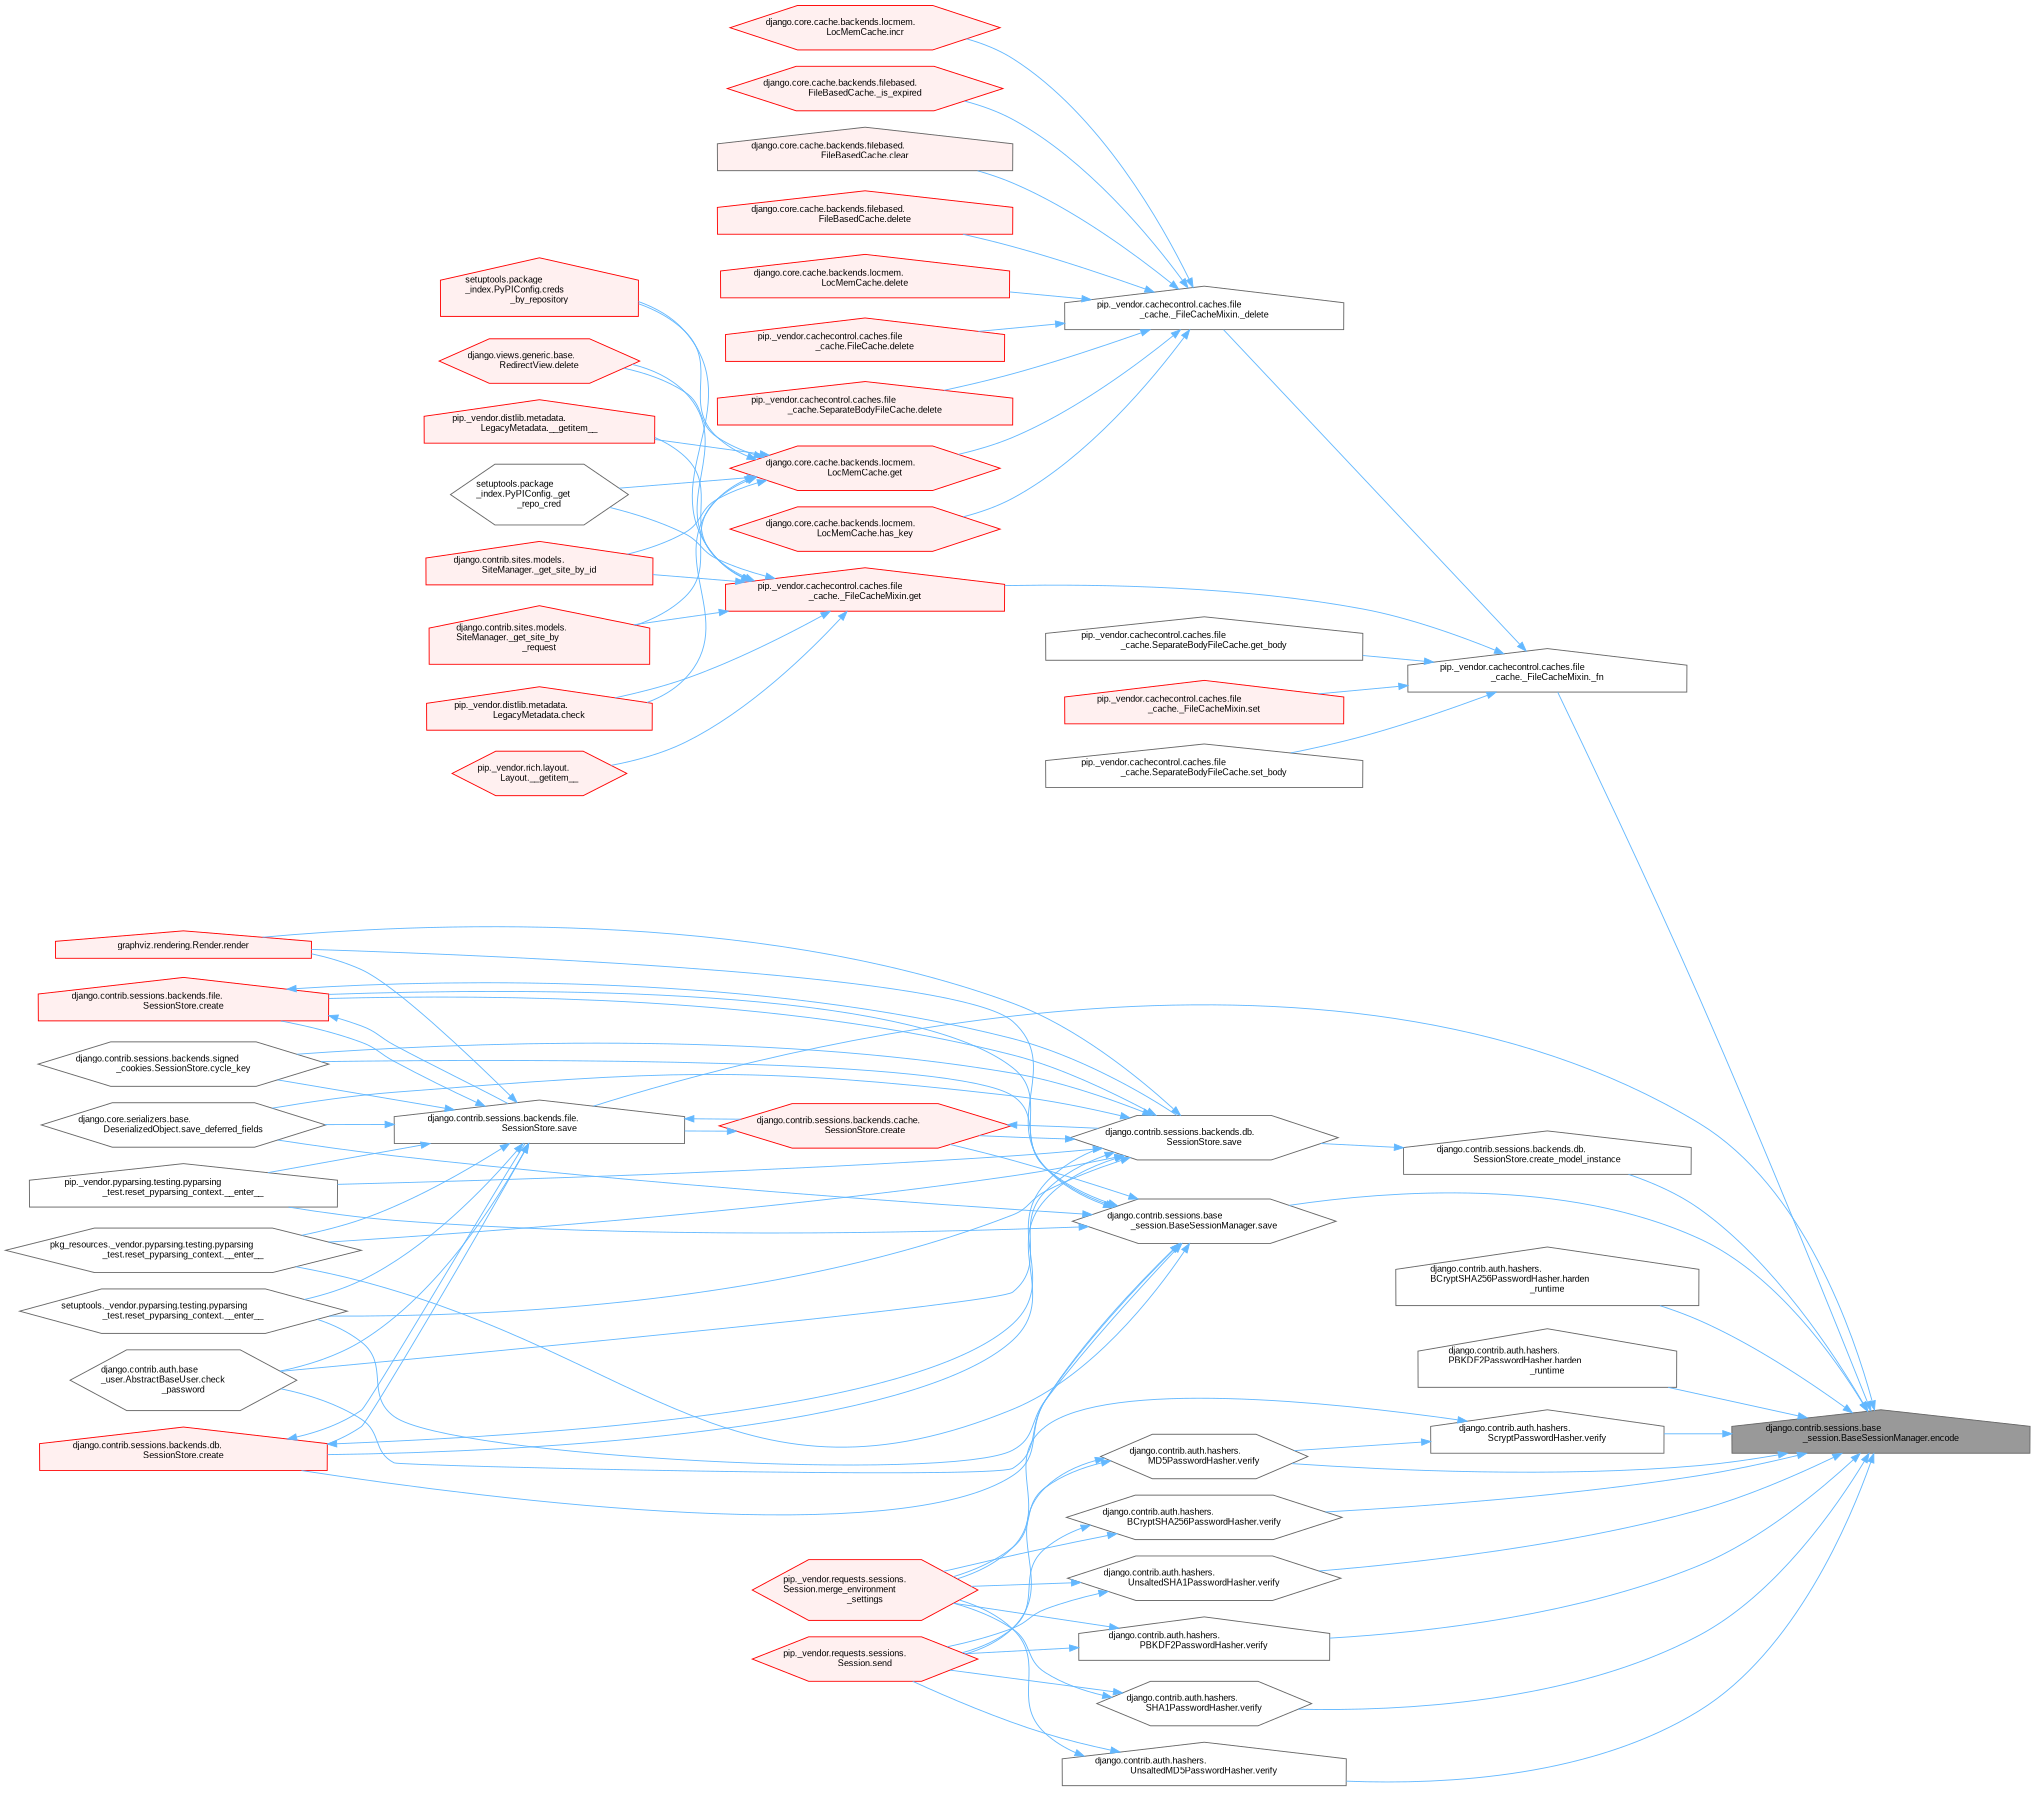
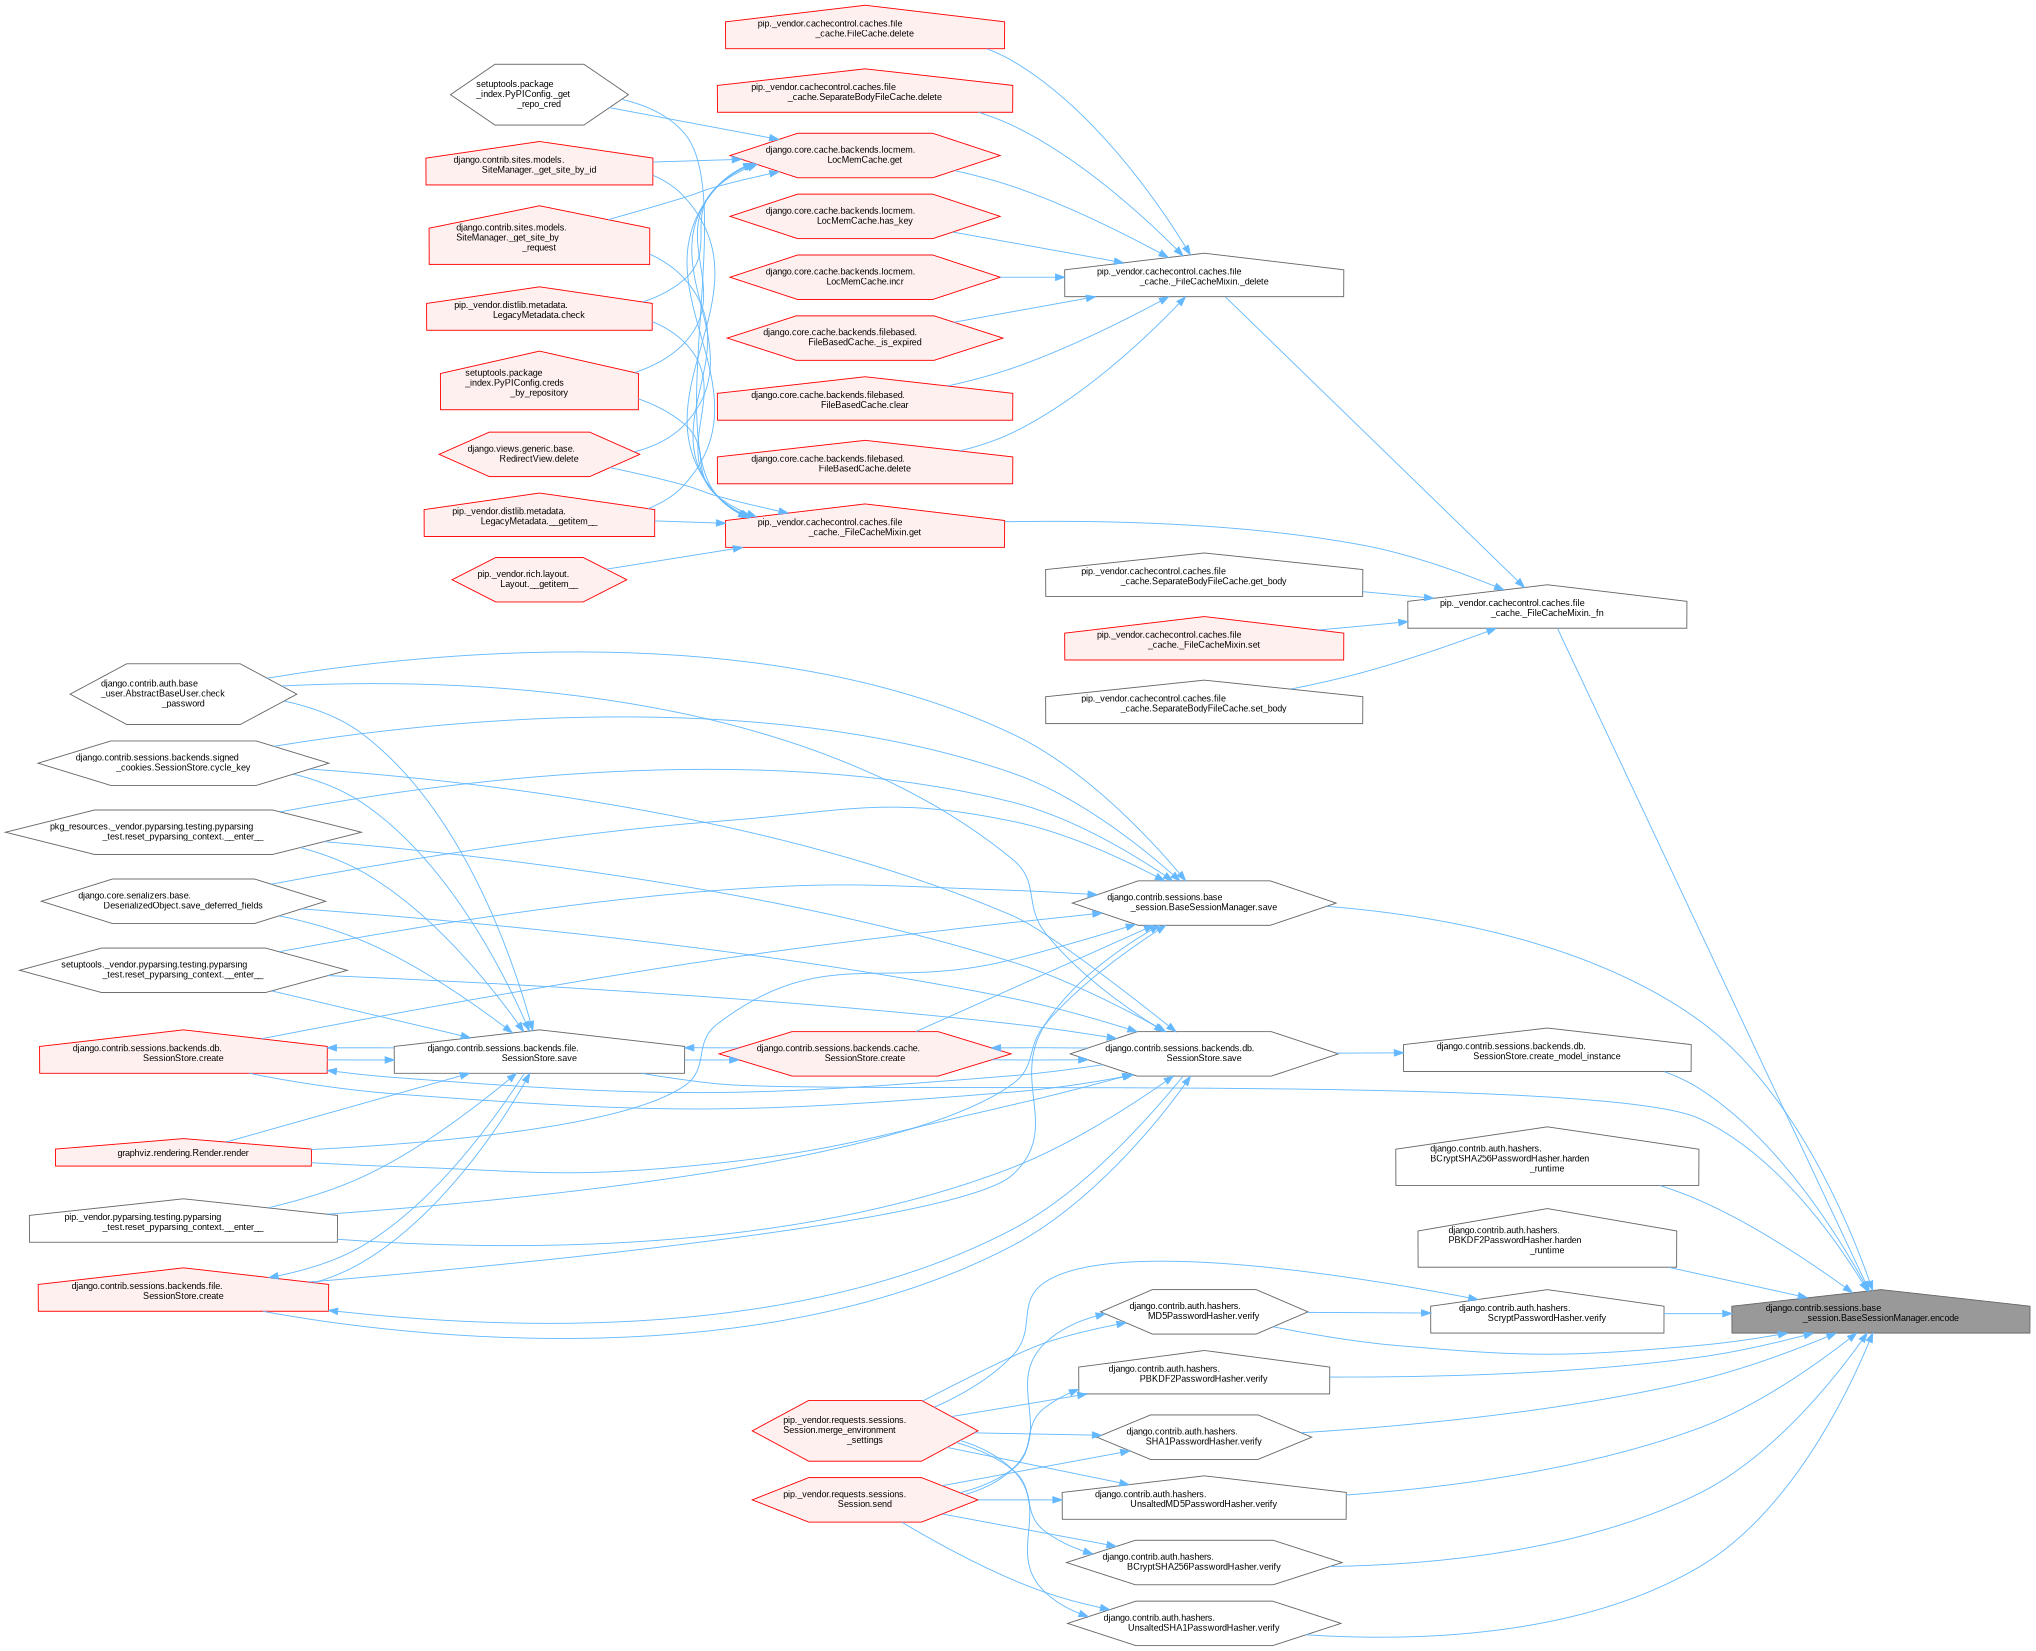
node "django.core.cache.backends.filebased. FileBasedCache.clear": color grey40 -> red
node "django.core.cache.backends.locmem. LocMemCache.delete": removed
